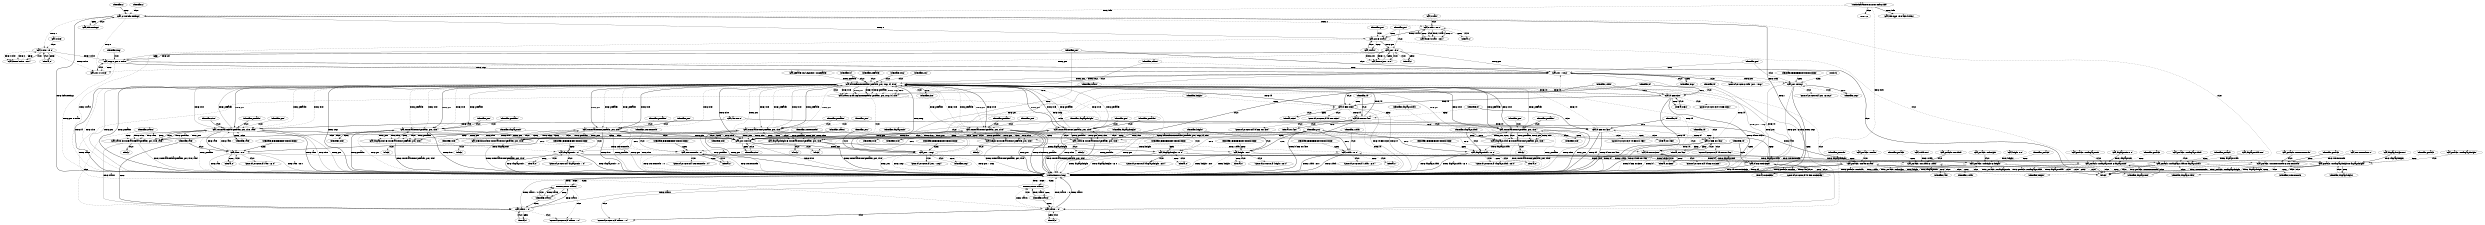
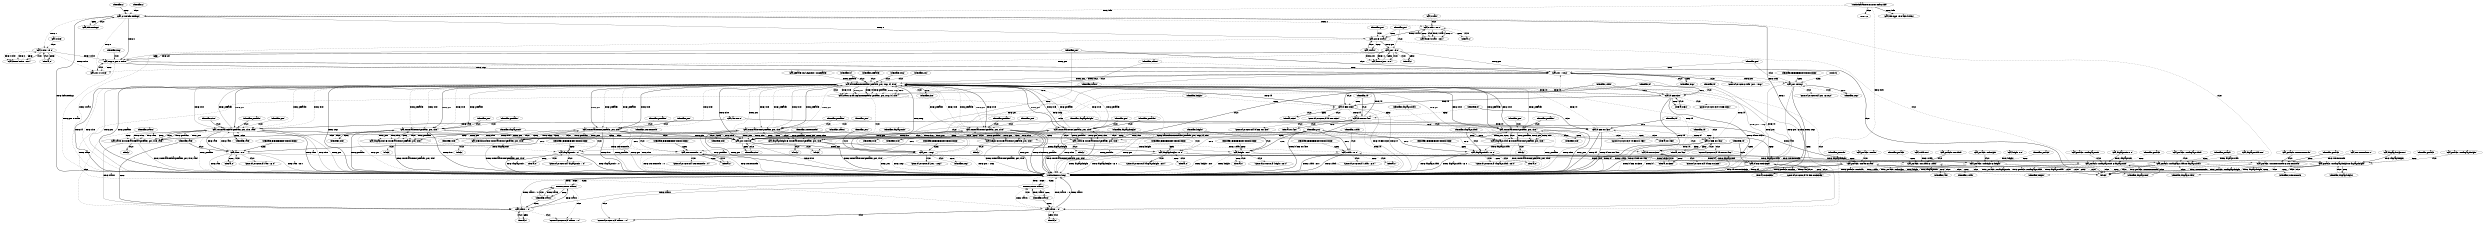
edge "(Call,& s = info.settings)" -> "(Call,stop = pos + s.size)": added, label "DDG: s"
